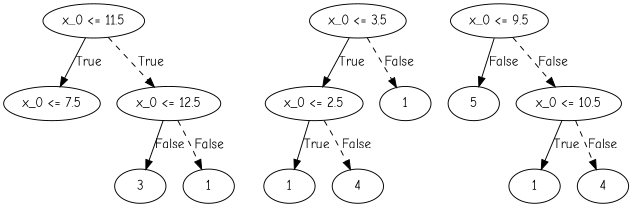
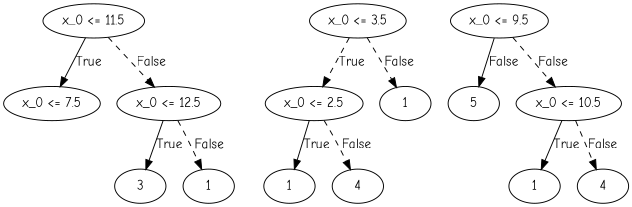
edge "x_0 <= 3.5" -> "x_0 <= 2.5": style solid -> dashed
edge "x_0 <= 11.5" -> "x_0 <= 12.5": label "True" -> "False"
edge "x_0 <= 12.5" -> "3": label "False" -> "True"
